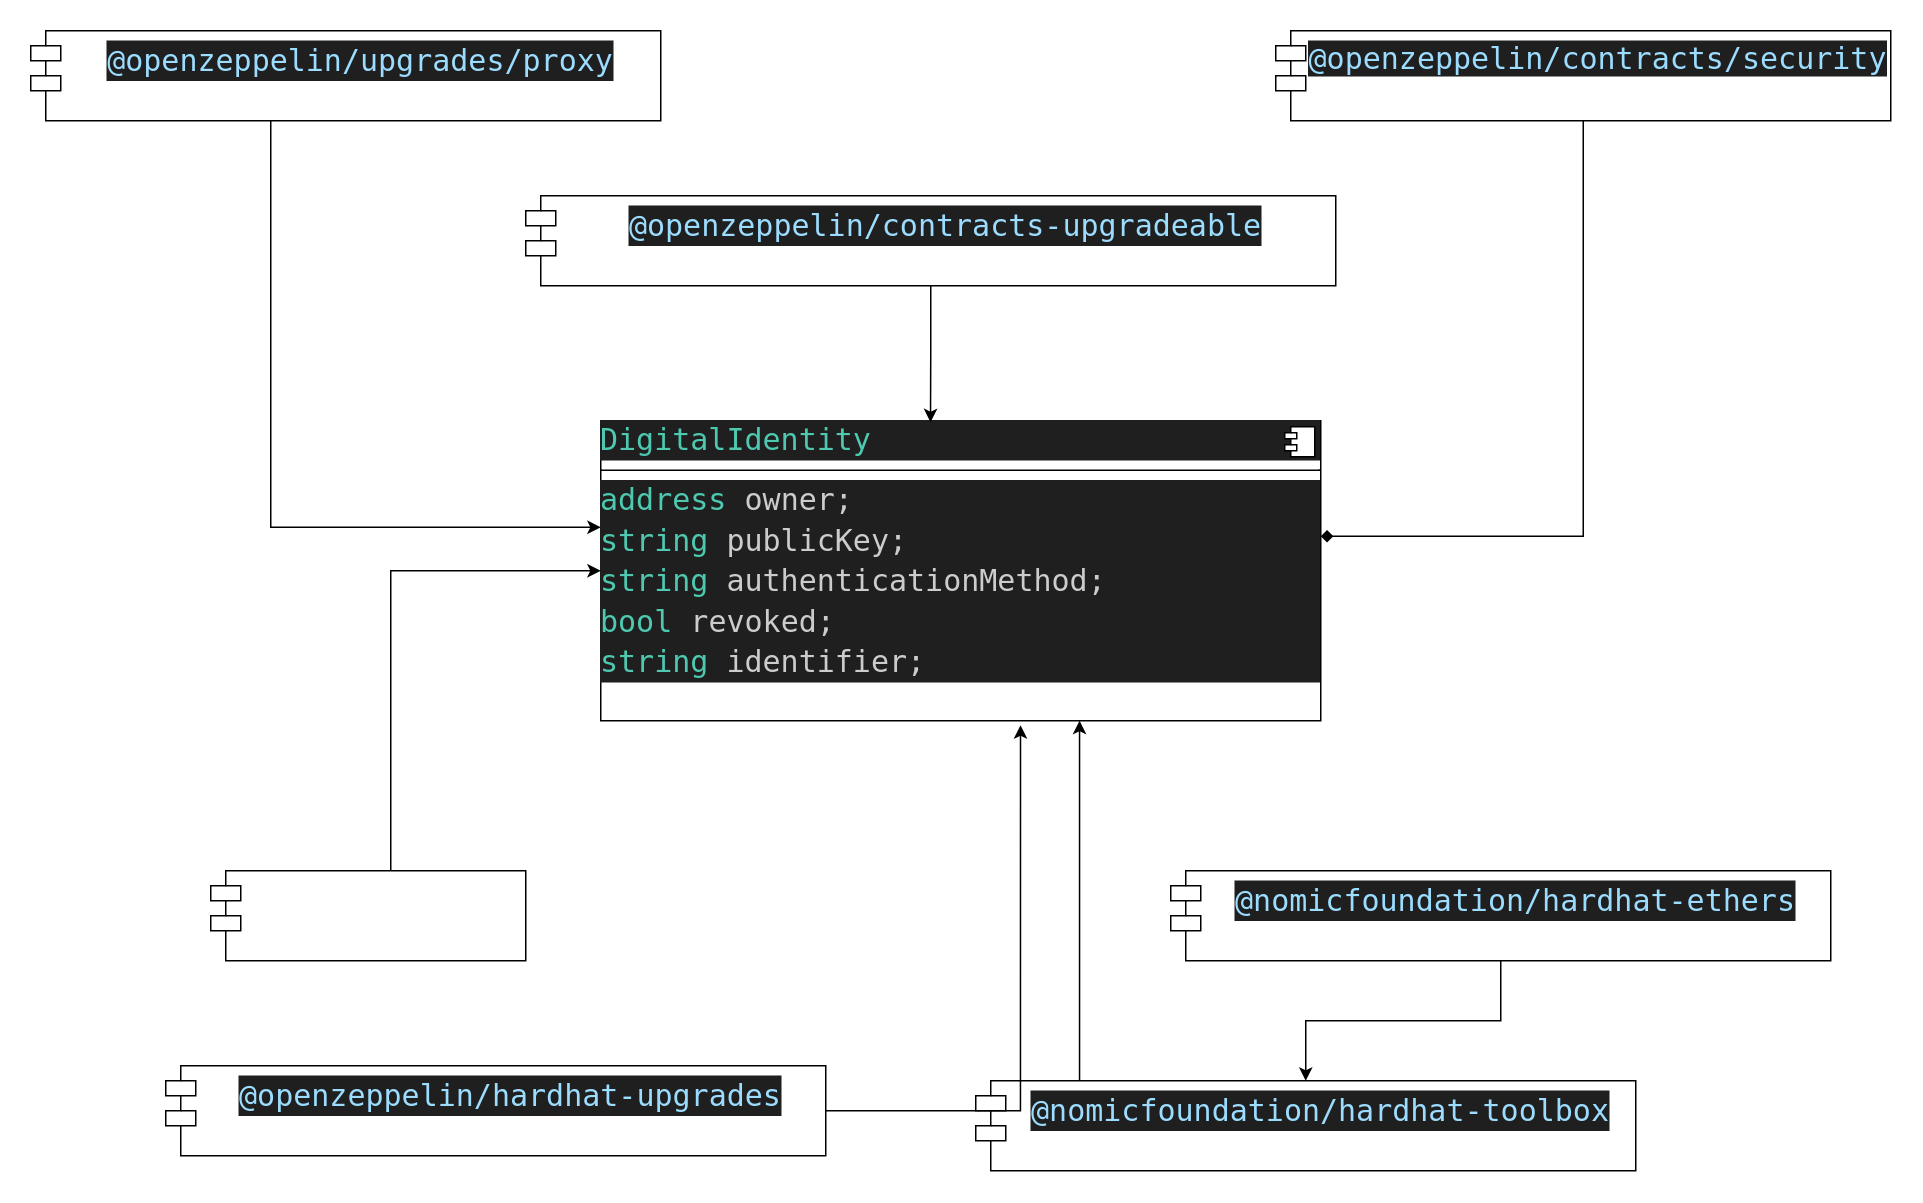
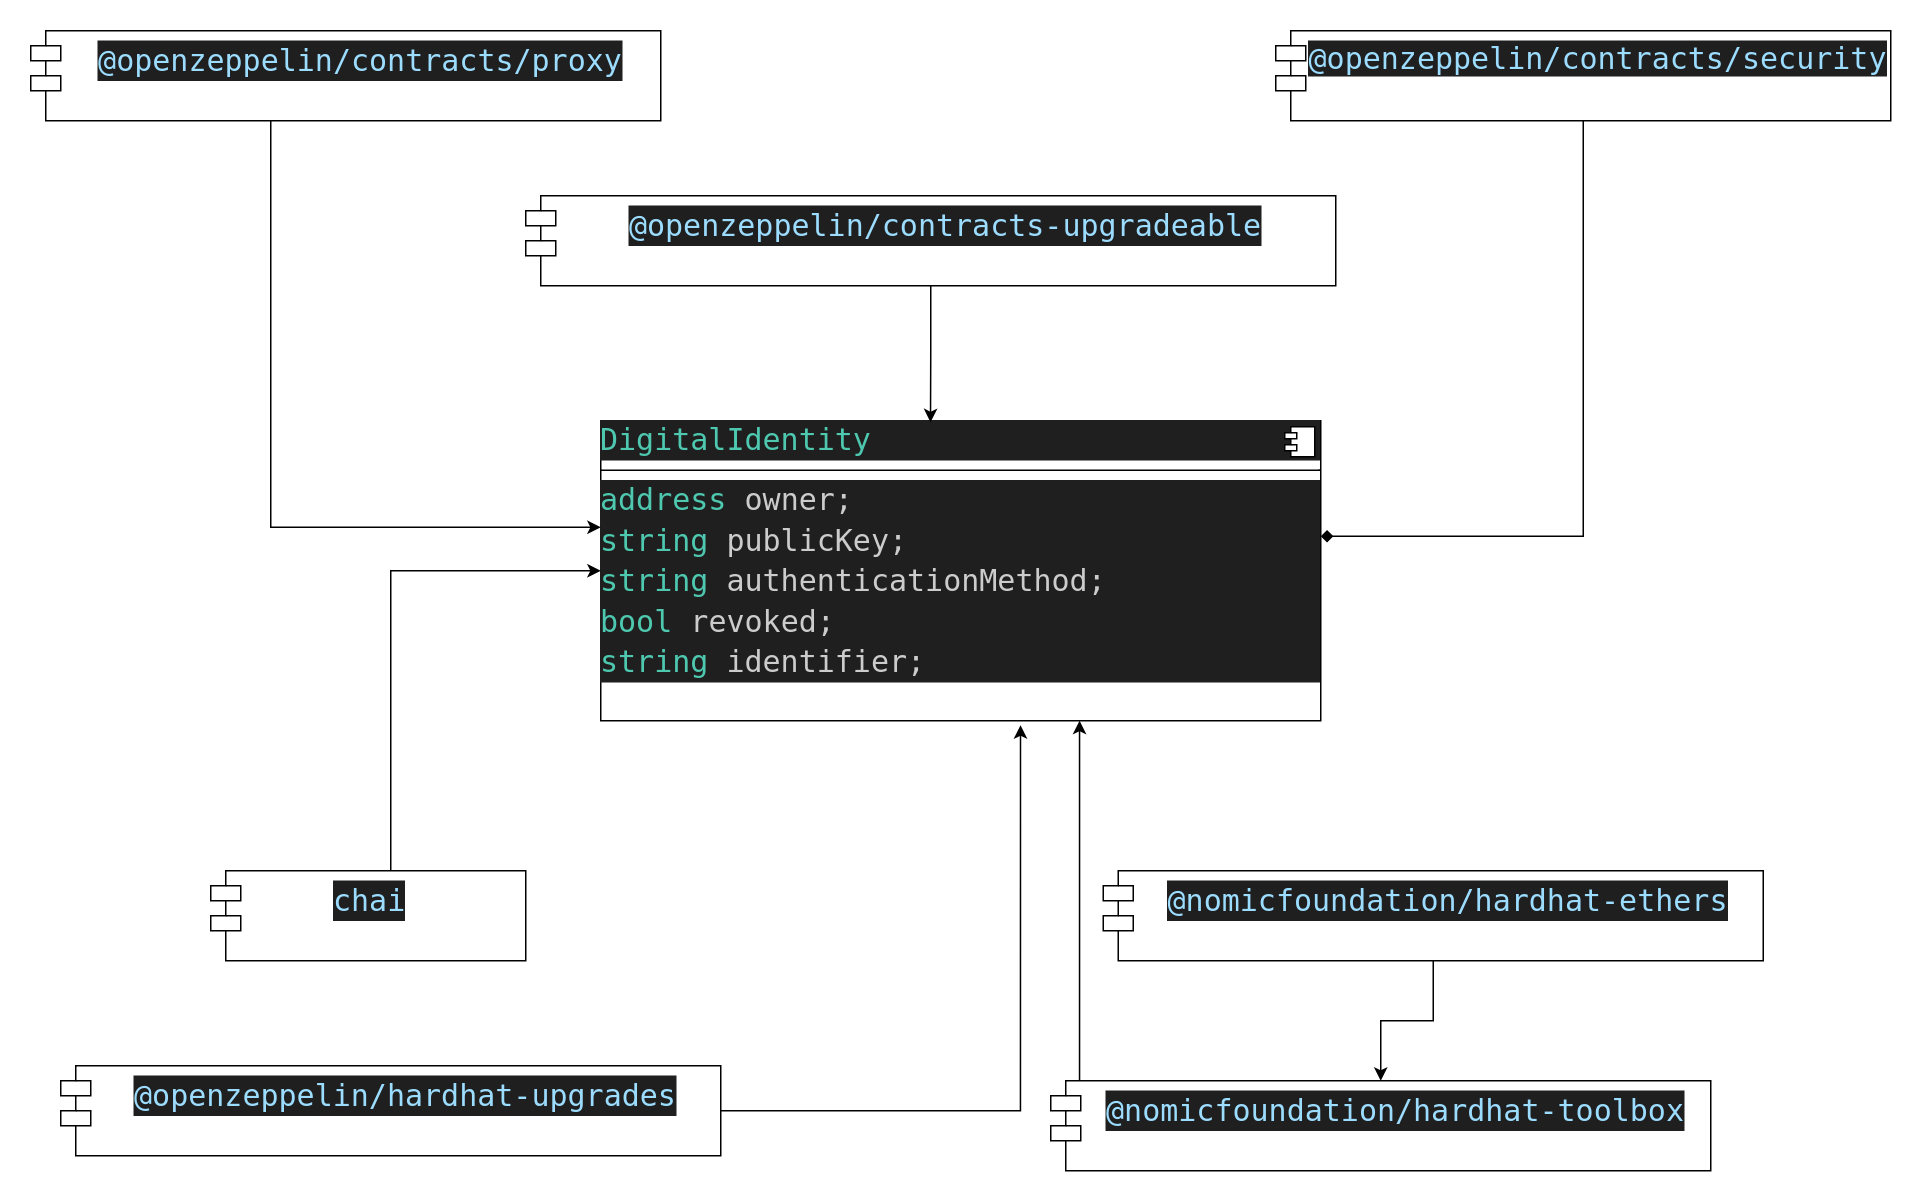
node "@openzeppelin/upgrades/proxy": label "@openzeppelin/upgrades/proxy" -> "@openzeppelin/contracts/proxy"
node "chai": added
node "@nomicfoundation/hardhat-ethers": moved (1501, 916) -> (1433, 916)
node "@openzeppelin/hardhat-upgrades": moved (496, 1111) -> (391, 1111)
node "@nomicfoundation/hardhat-toolbox": moved (1306, 1126) -> (1381, 1126)
